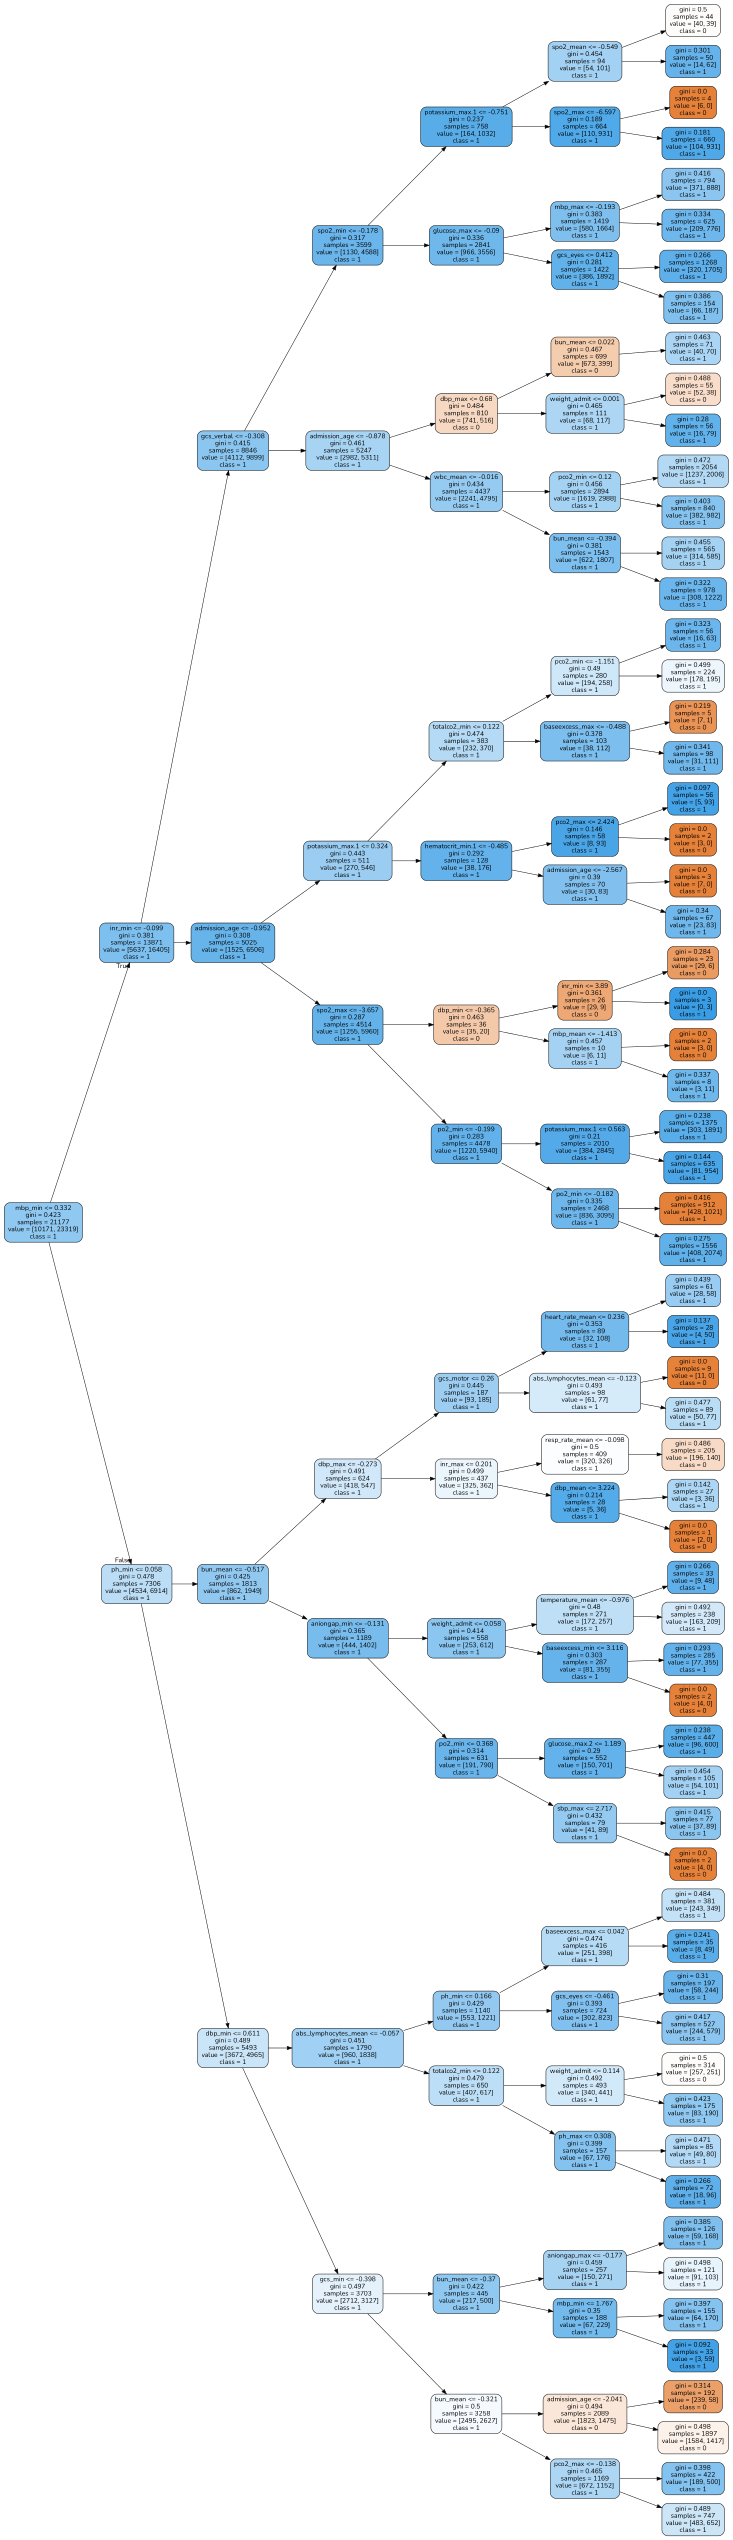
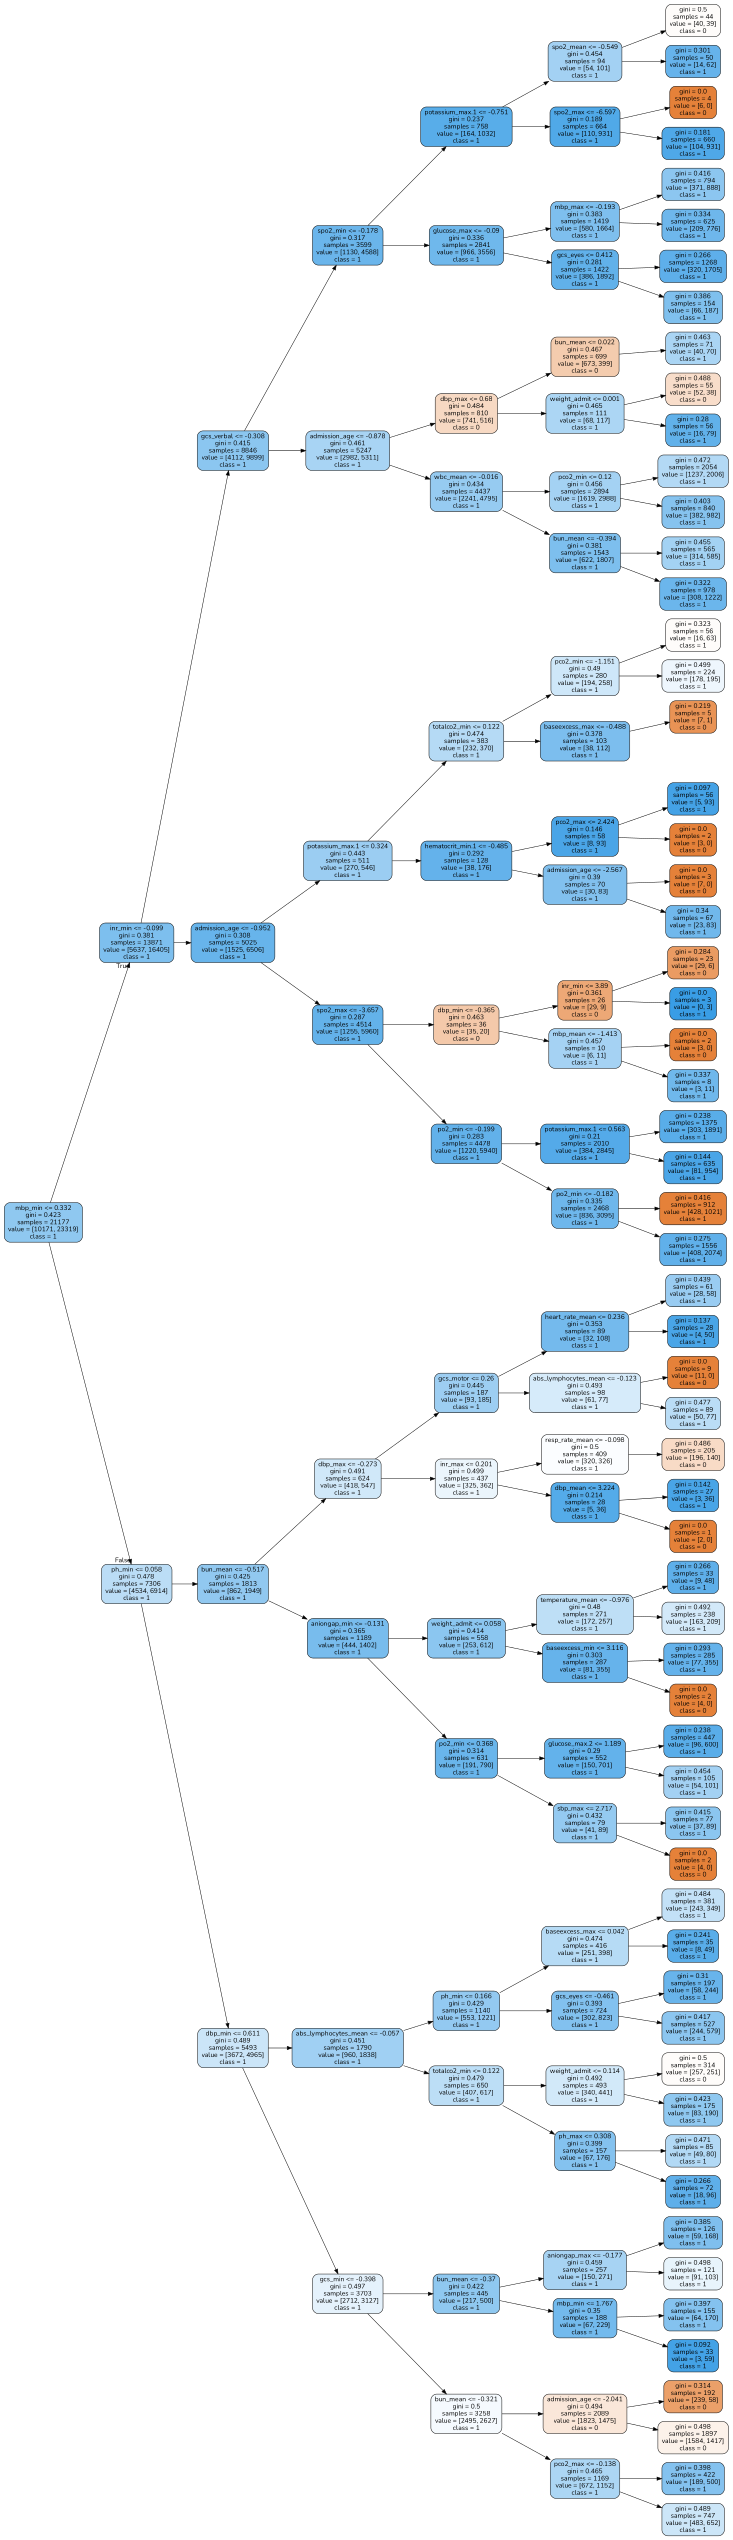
node "gini = 0.323 samples = 56 value = [16, 63] class = 1": fillcolor #6bb6ec -> #fefcfa
node "gini = 0.341 samples = 98 value = [31, 111] class = 1": removed
node "gini = 0.142 samples = 27 value = [3, 36] class = 1": fillcolor #acd6f4 -> #49a5e7
